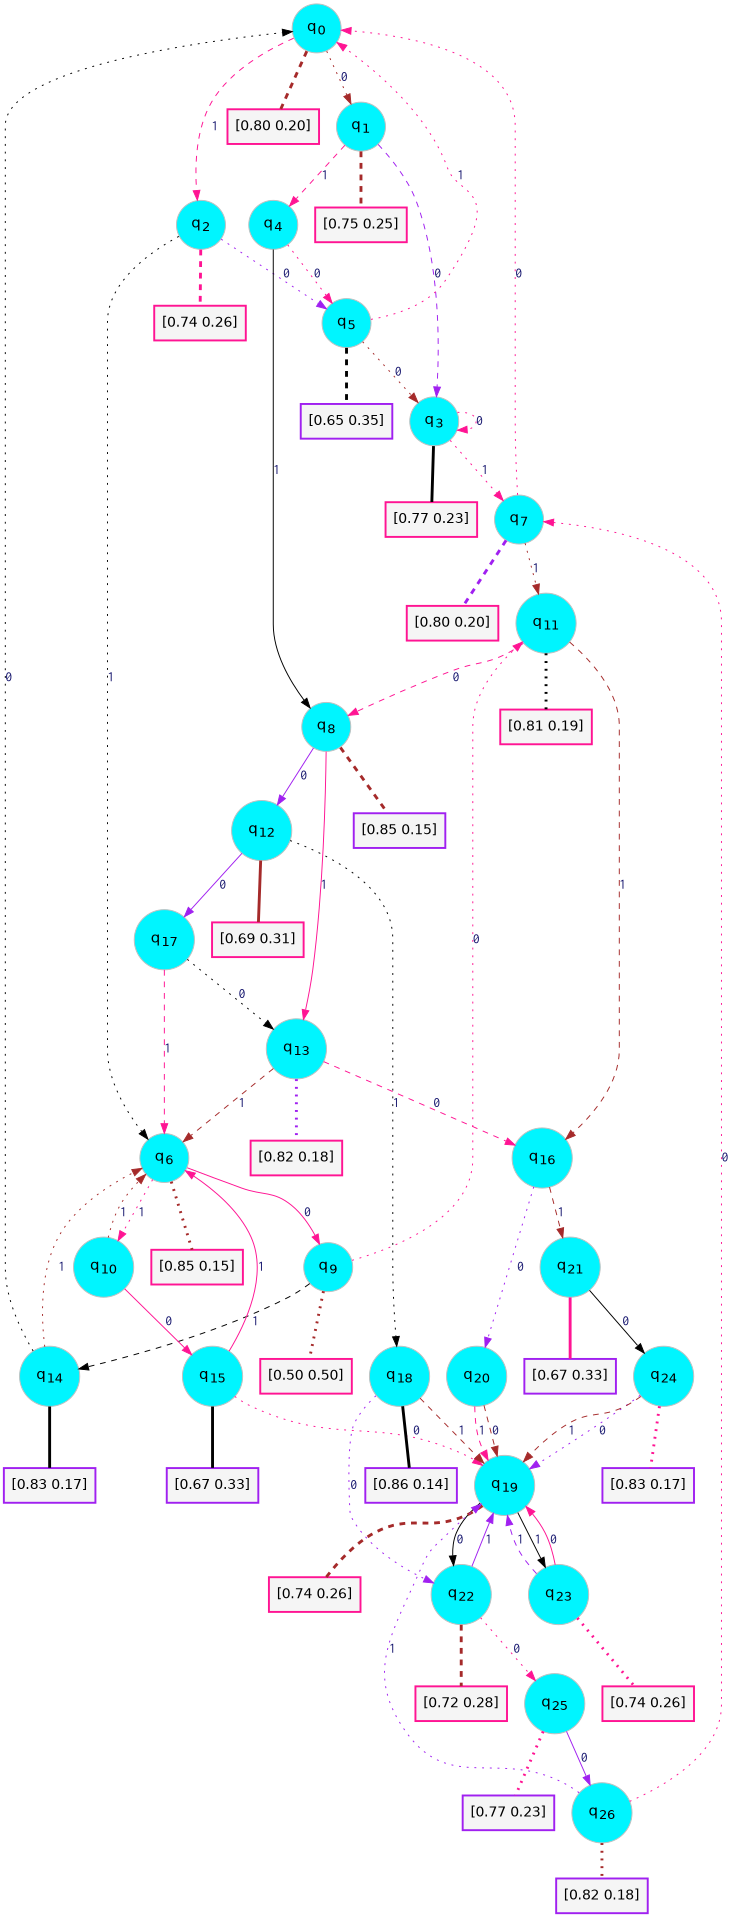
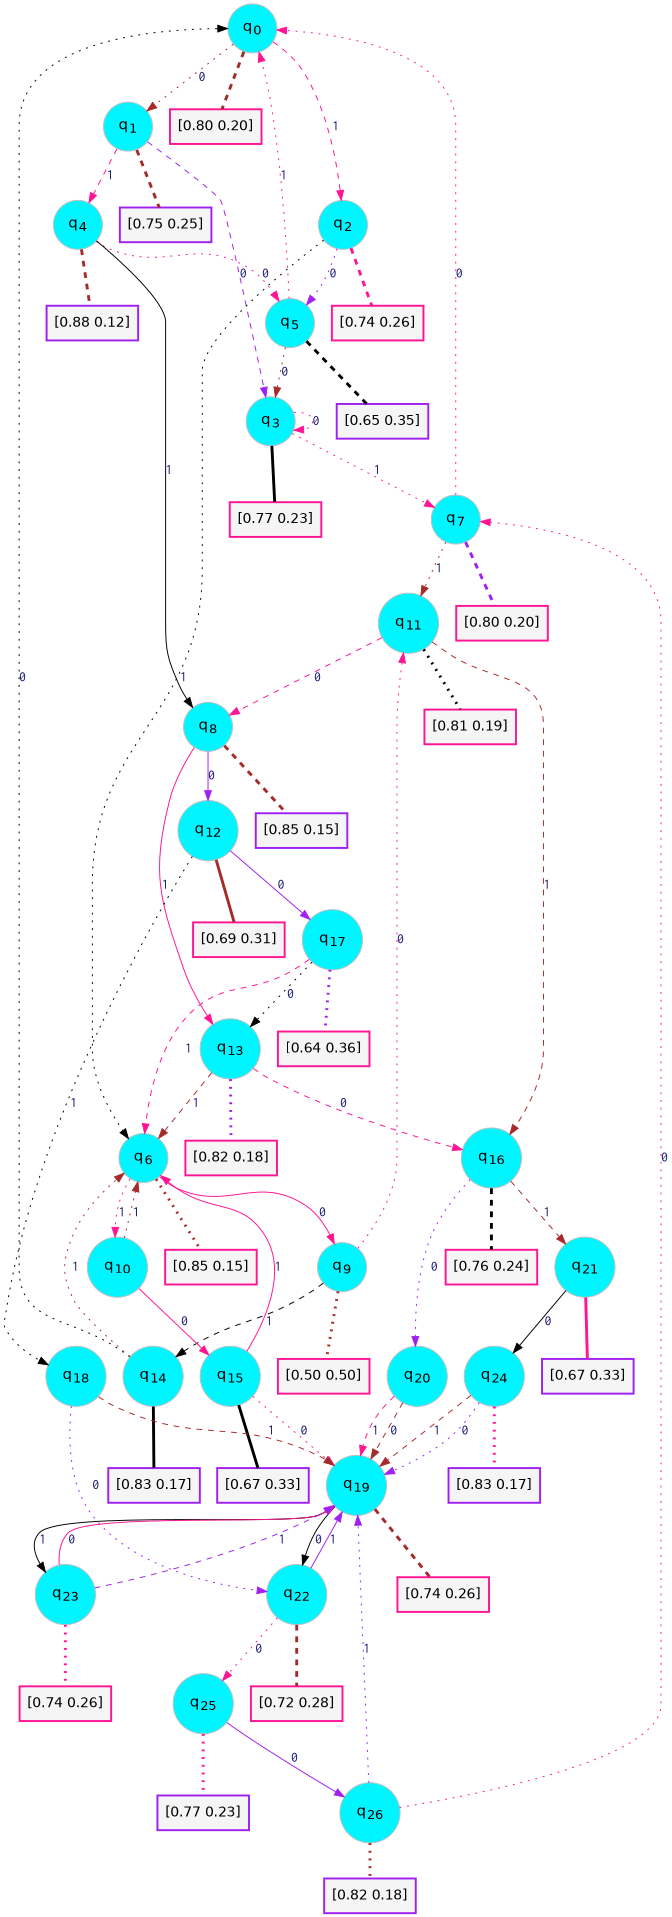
node "[0.75 0.25]": color deeppink -> purple
node "[0.88 0.12]": added
node "[0.64 0.36]": added
node "[0.76 0.24]": added
node "[0.86 0.14]": removed
